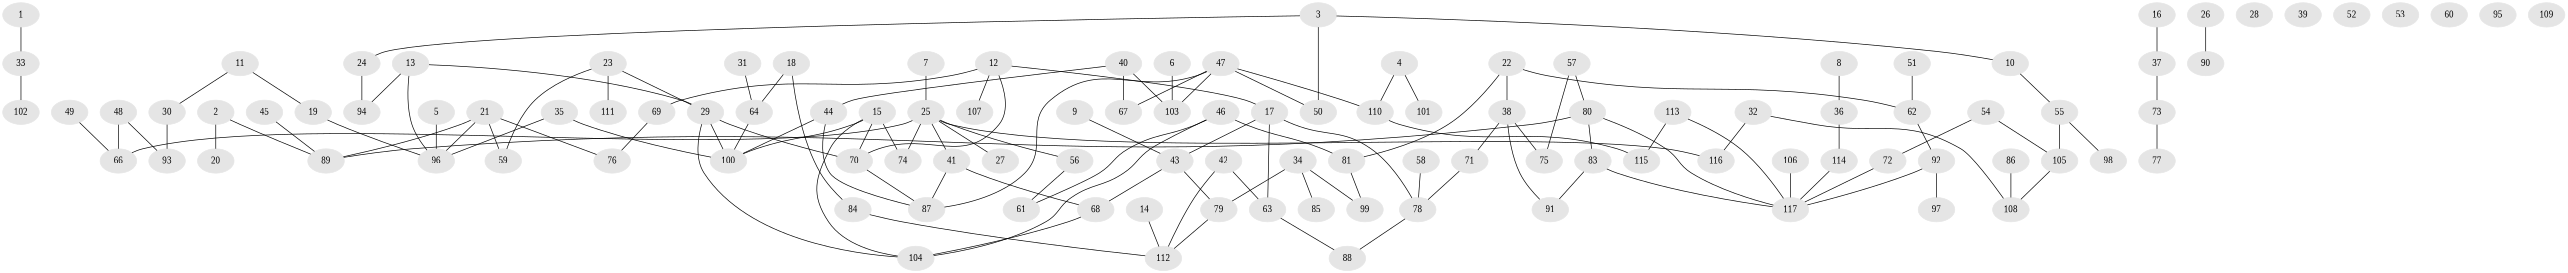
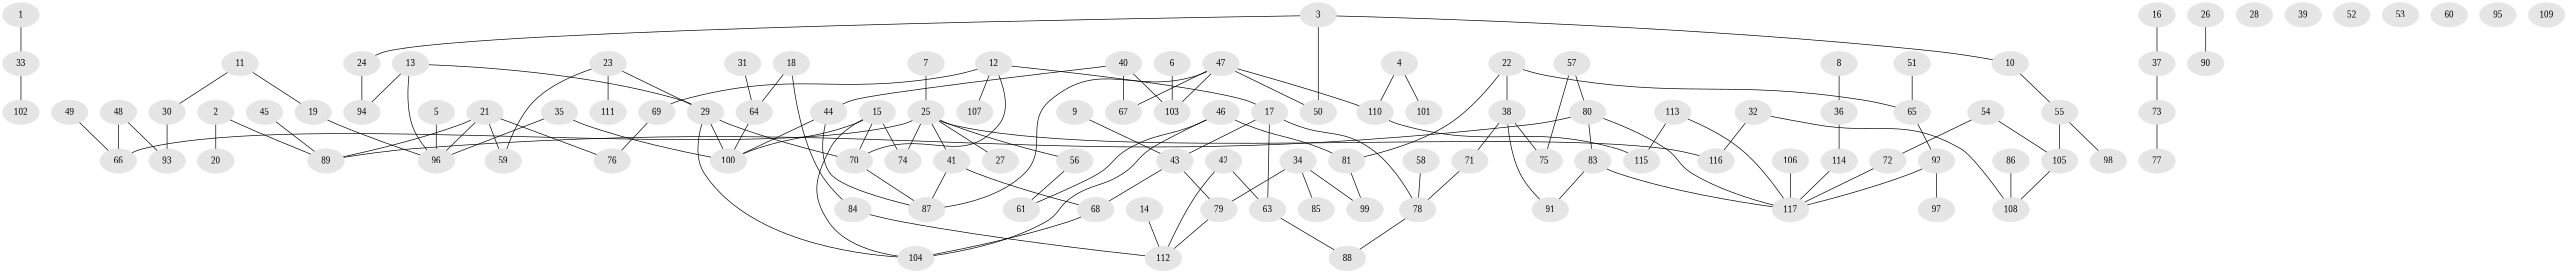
node "62": label "62" -> "65"
